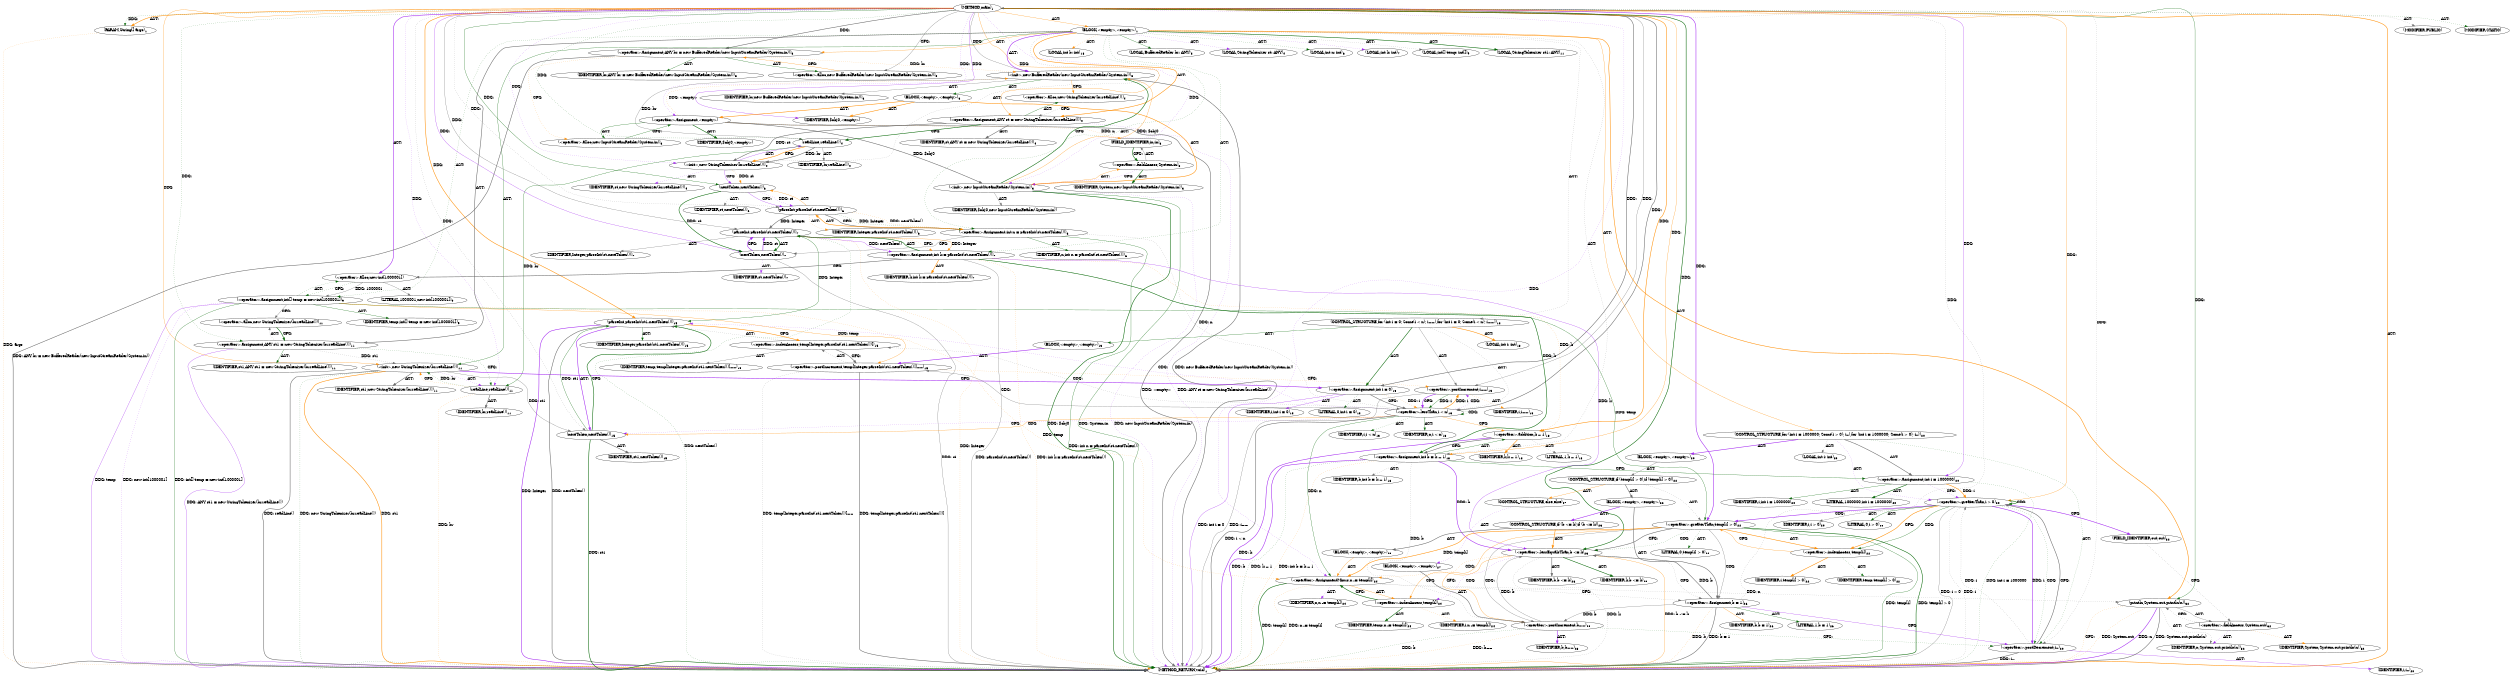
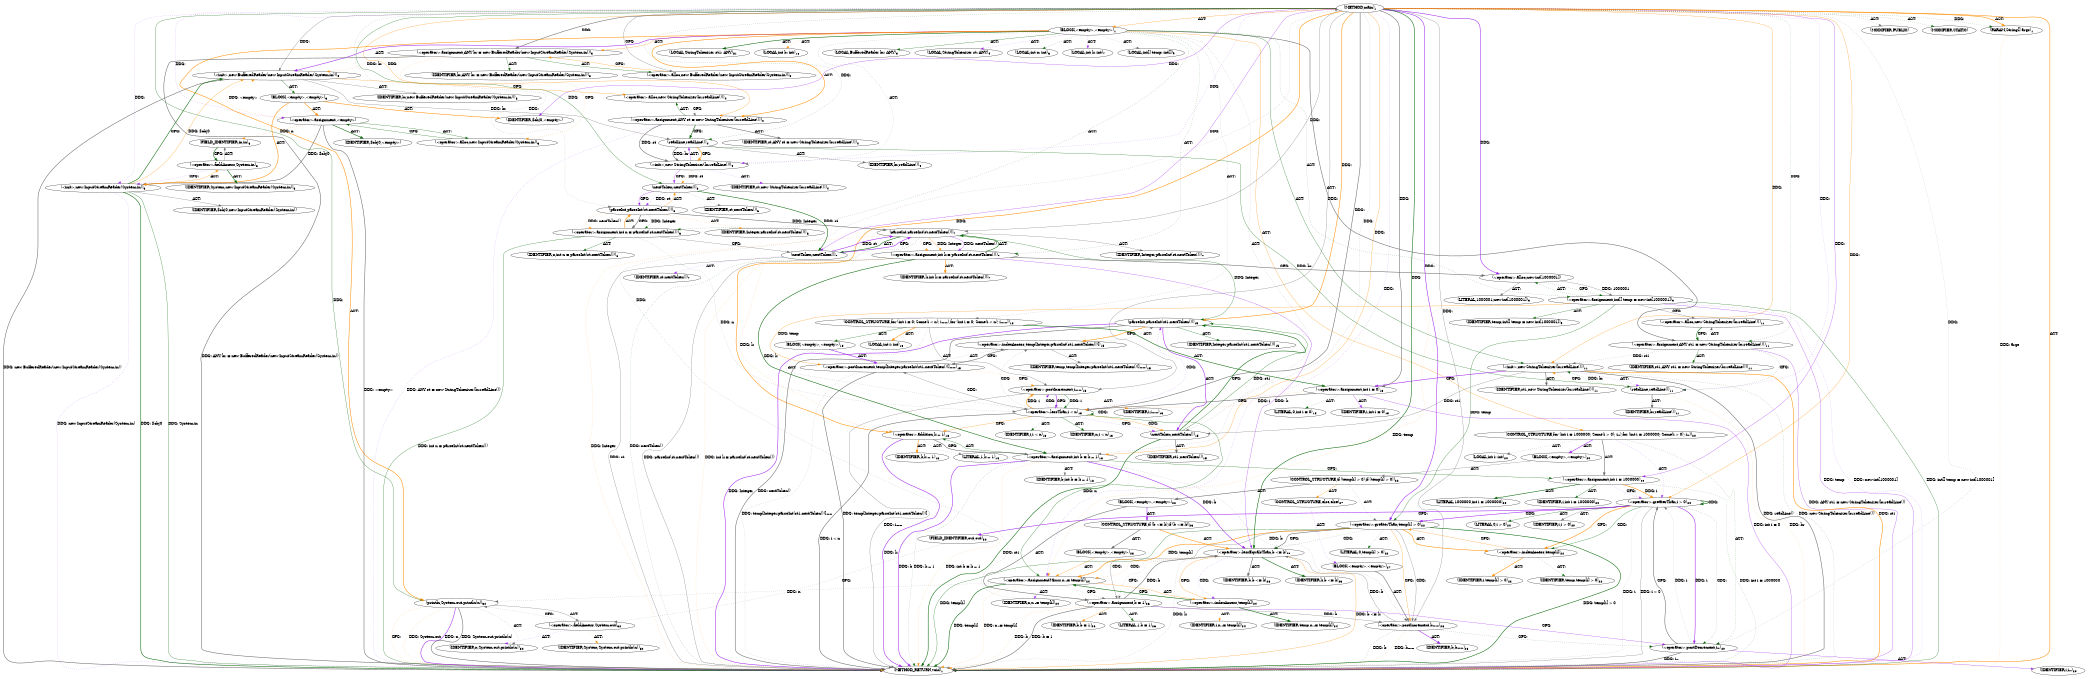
node "(LOCAL,StringTokenizer st1: ANY)": text "11" -> "81"
edge "(METHOD,main)" -> "(<operator>.alloc,new int[1000001])": label "AST: " -> "DDG: "
edge "(METHOD,main)" -> "(<operator>.postIncrement,b++)": added, label "DDG:"
